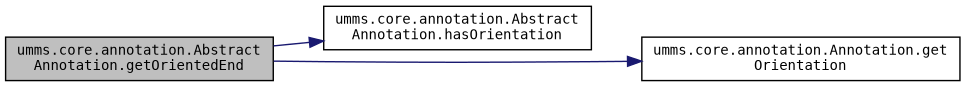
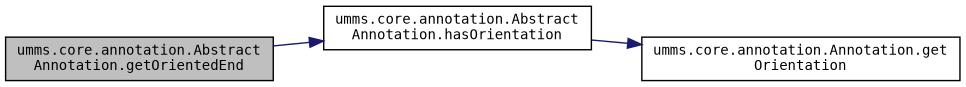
edge "umms.core.annotation.Abstract Annotation.getOrientedEnd" -> "umms.core.annotation.Annotation.get Orientation": now "umms.core.annotation.Abstract Annotation.hasOrientation" -> "umms.core.annotation.Annotation.get Orientation"
